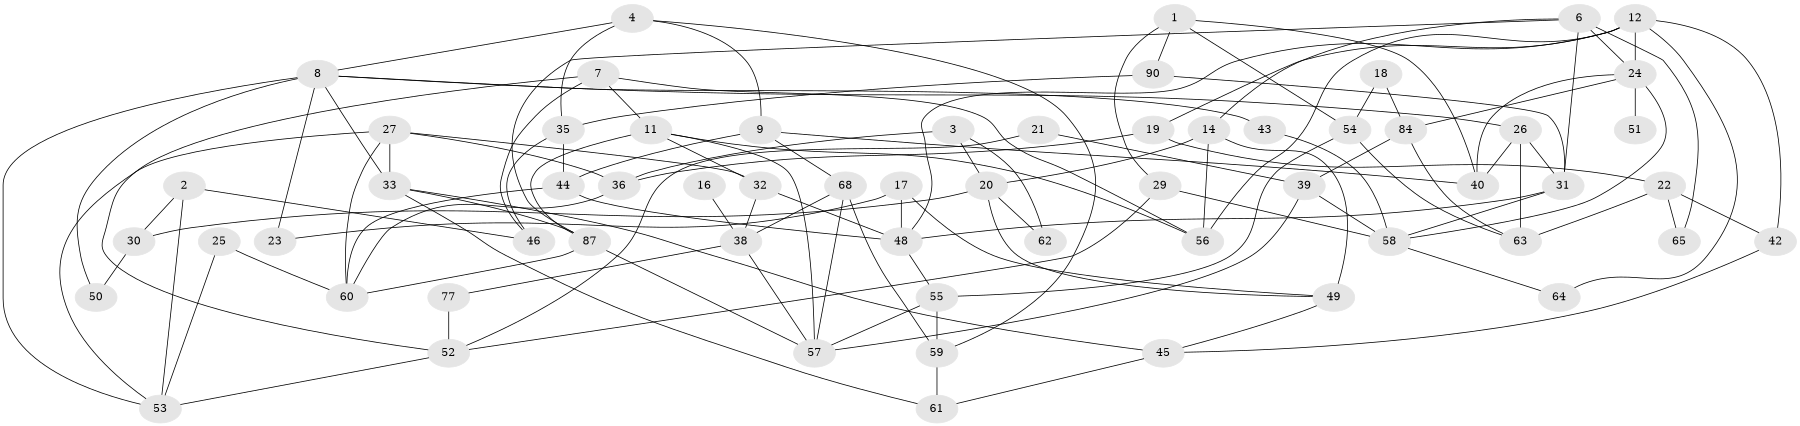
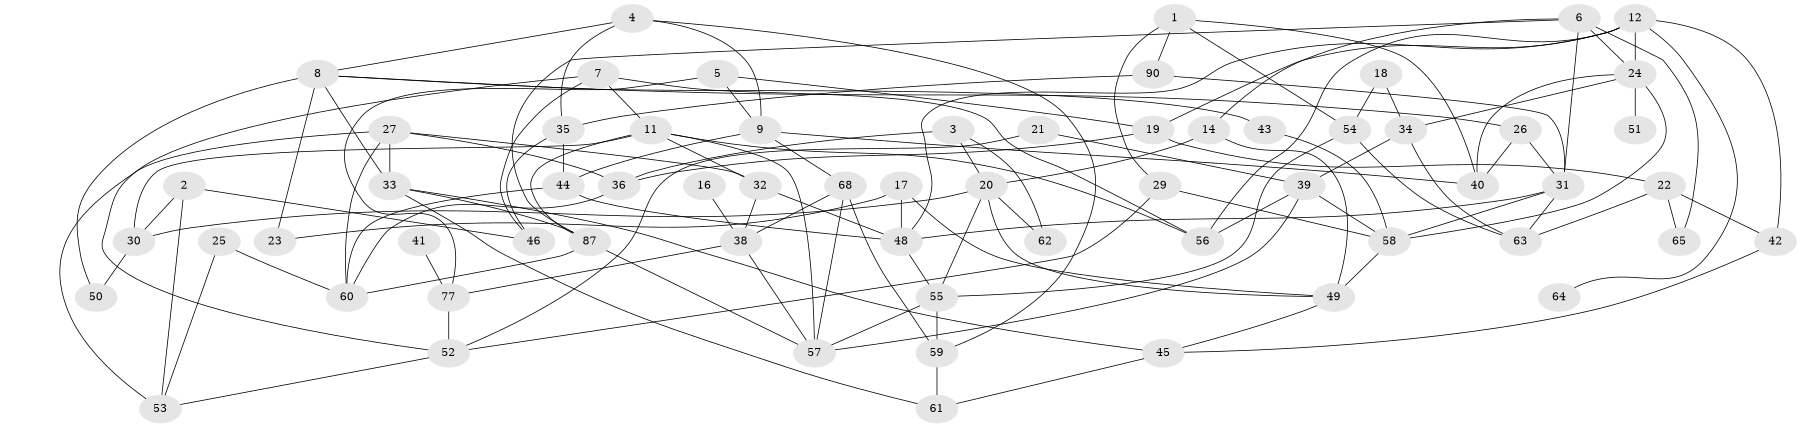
node "5": added
node "84": label "84" -> "34"
edge "11" -- "30": added
edge "8" -- "53": removed
edge "14" -- "56": now "39" -- "56"
edge "26" -- "63": now "31" -- "63"
node "41": added
edge "20" -- "55": added
edge "58" -- "64": now "58" -- "49"
